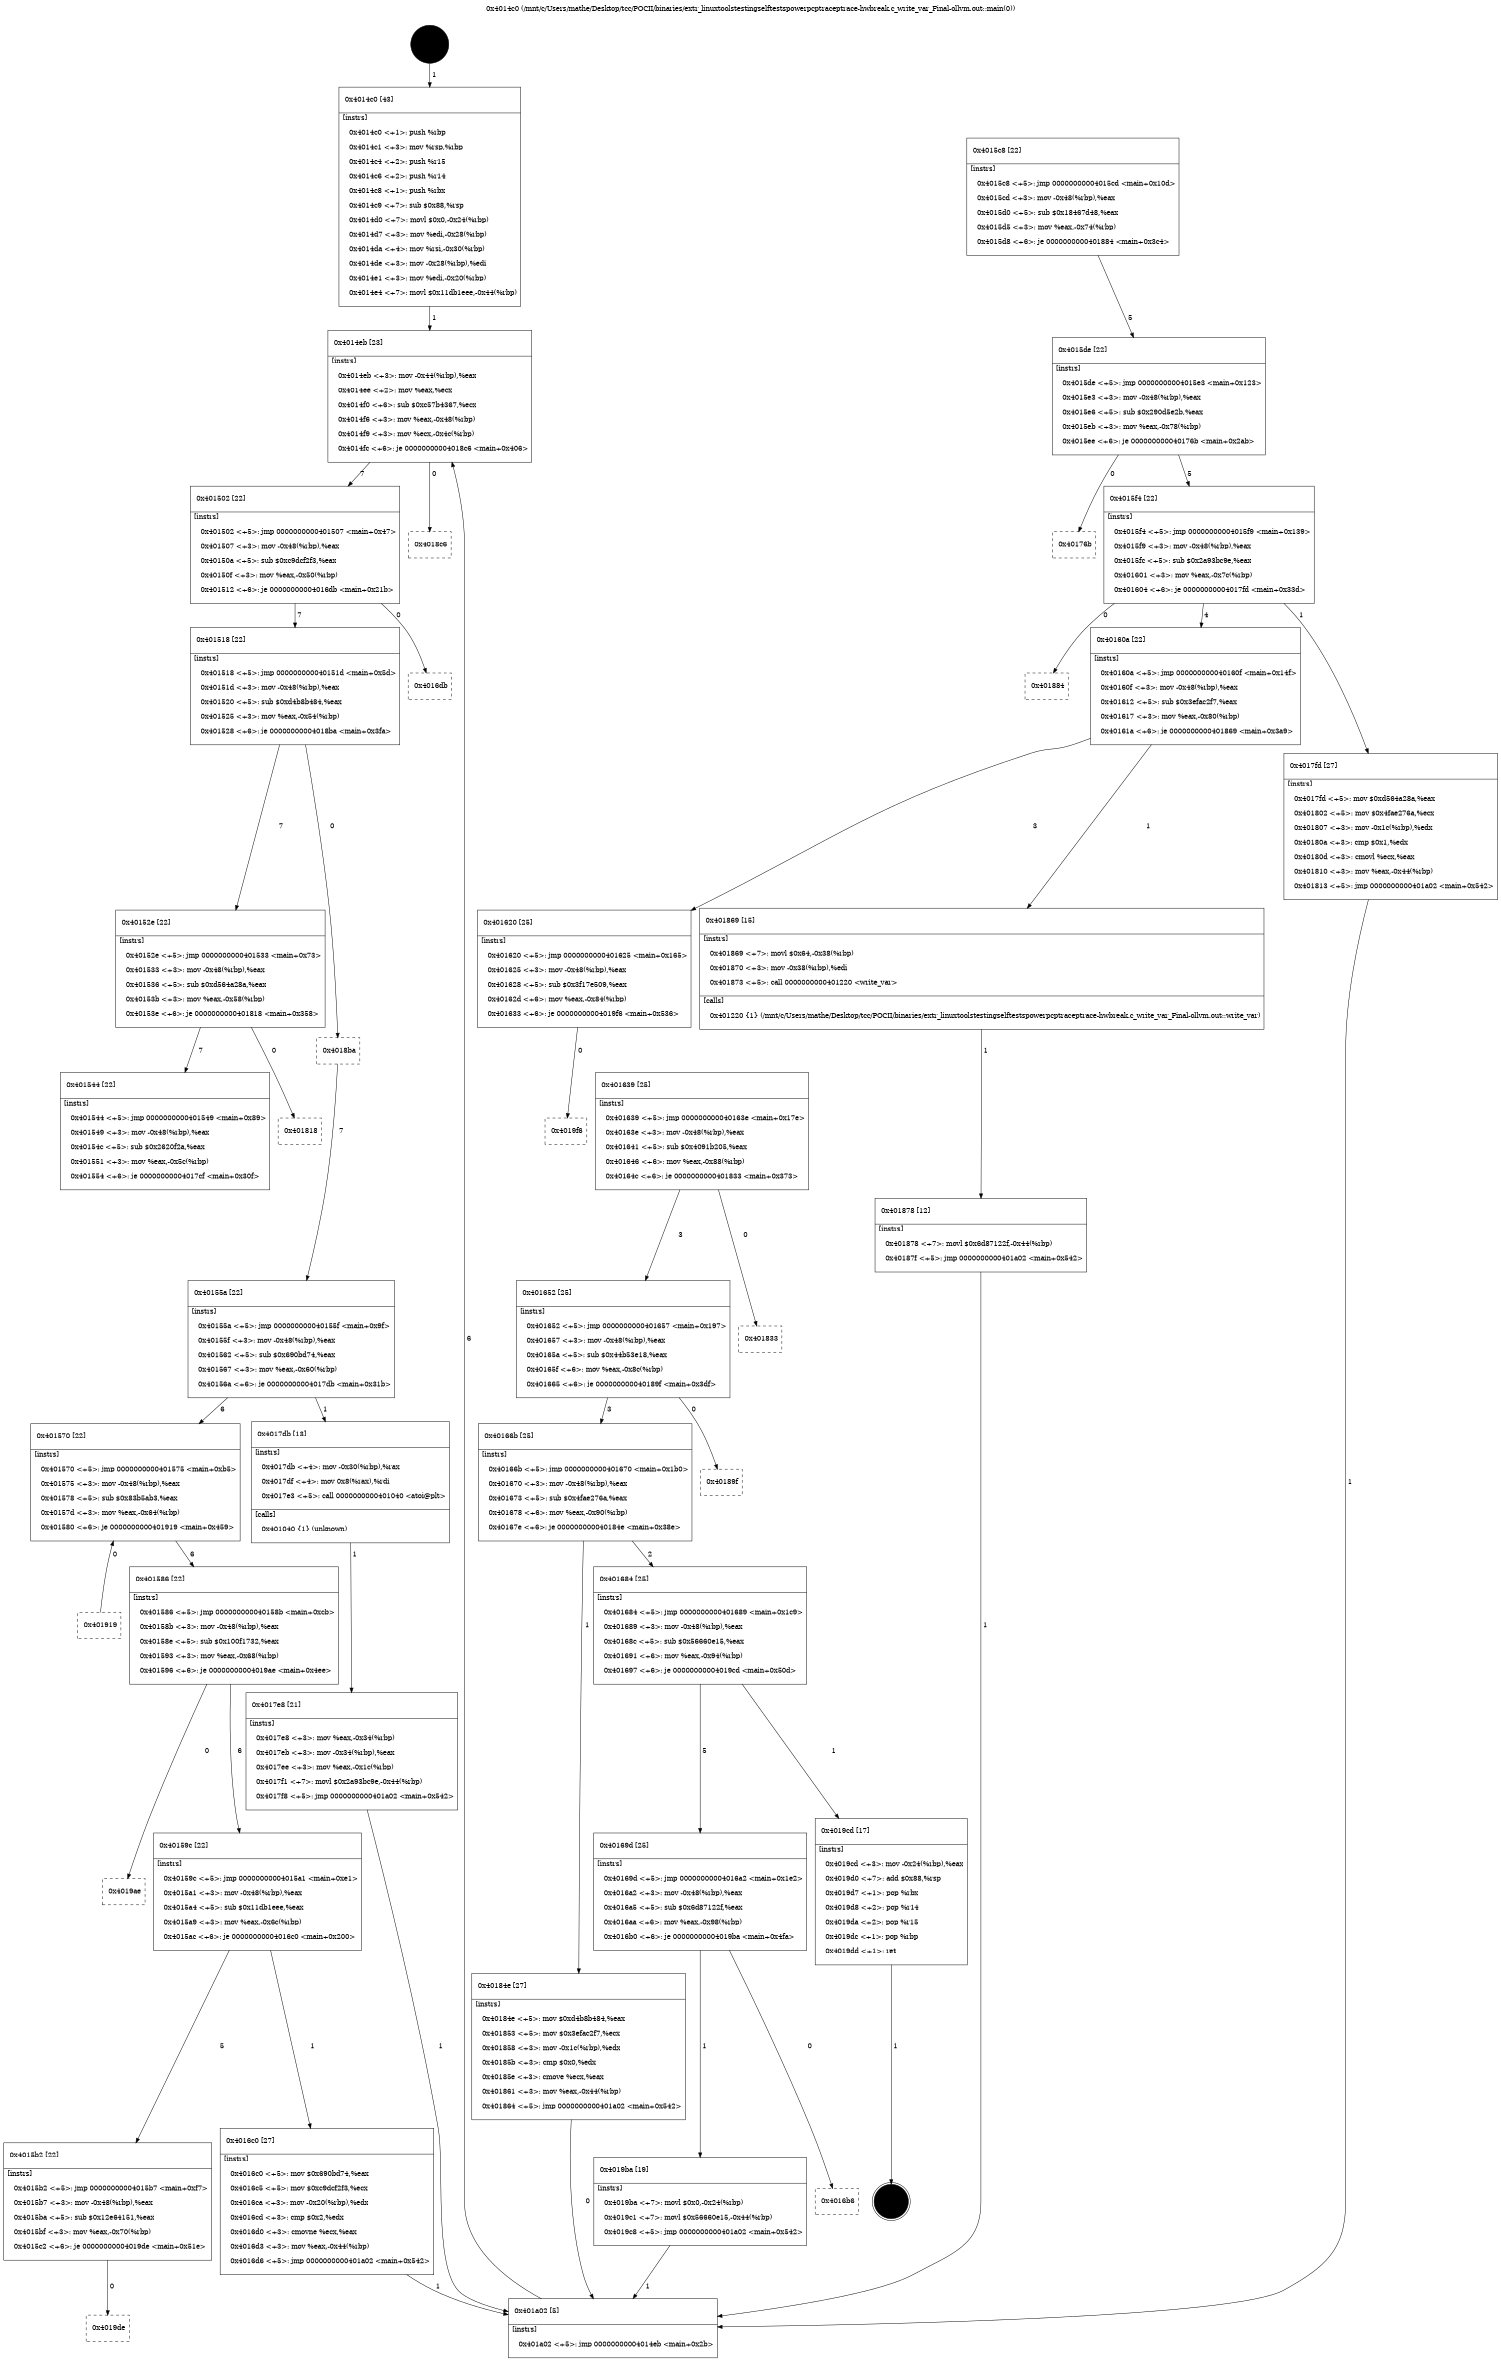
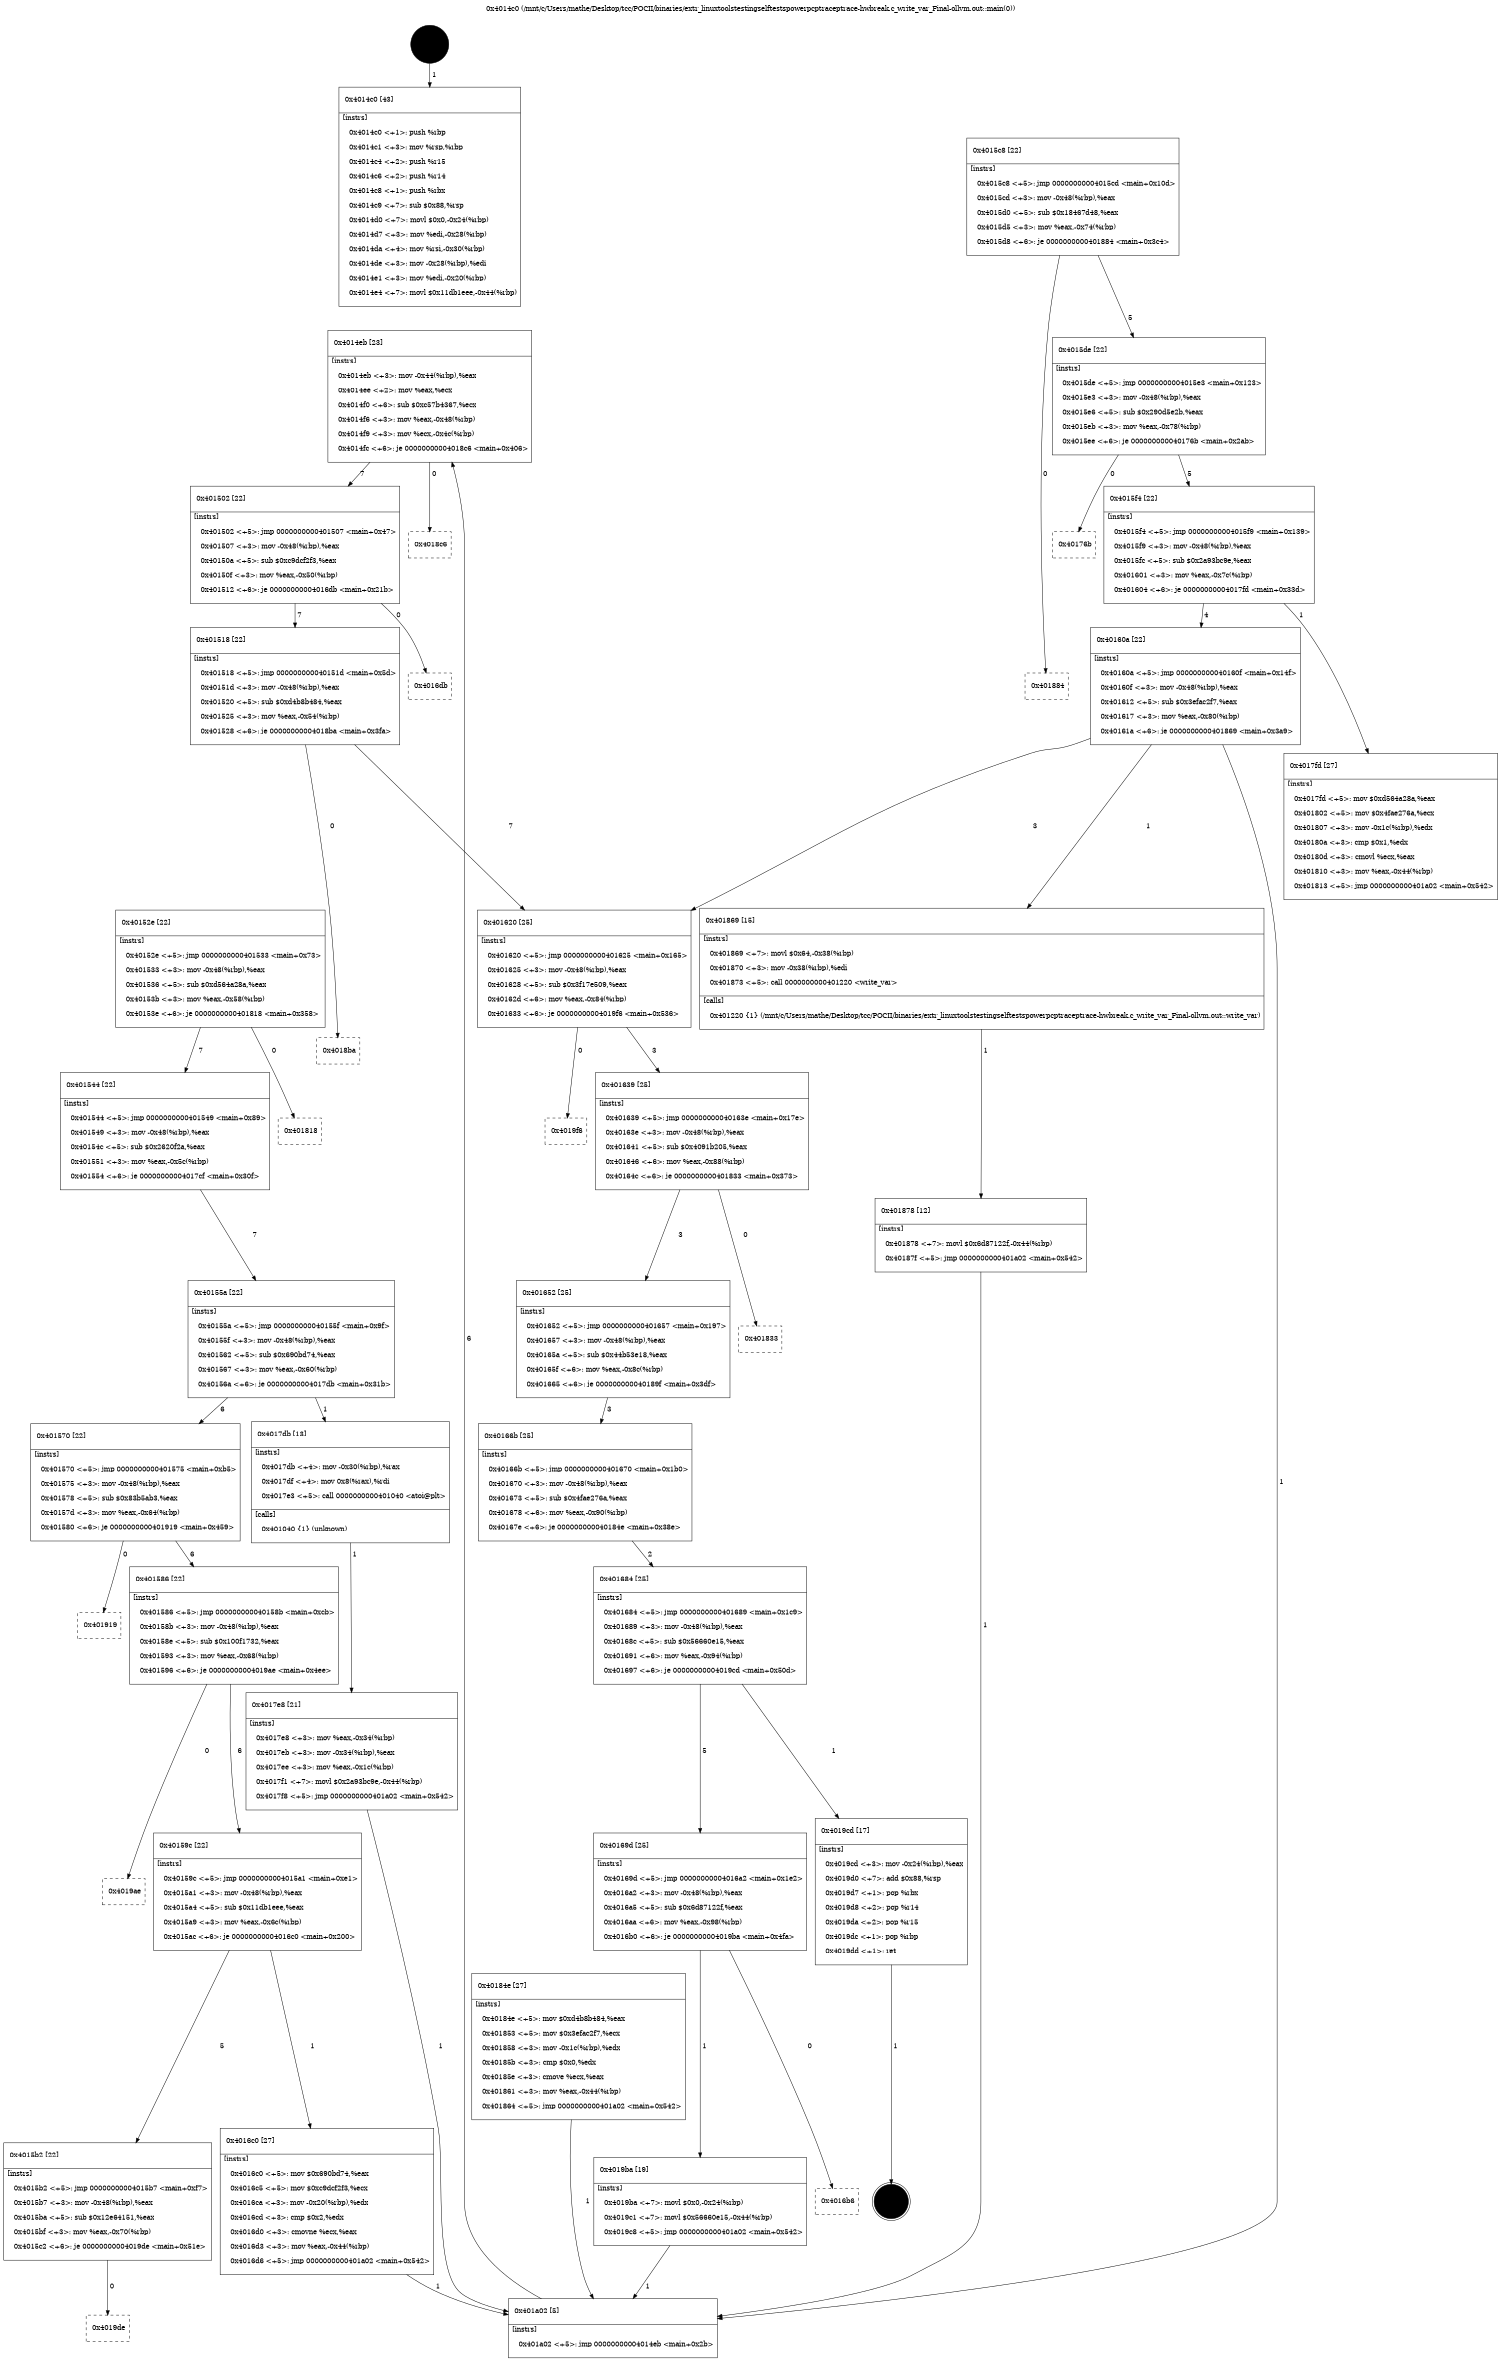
edge "0x4014c0 [43]" -> "0x4014eb [23]": removed, label "1"
edge "0x4015f4 [22]" -> "0x401884": now "0x4015c8 [22]" -> "0x401884"
edge "0x401518 [22]" -> "0x40152e [22]": now "0x401518 [22]" -> "0x401620 [25]"
edge "0x401620 [25]" -> "0x401639 [25]": added, label "3"
edge "0x4018ba" -> "0x40155a [22]": now "0x401544 [22]" -> "0x40155a [22]"
node "0x40189f": removed
edge "0x401919" -> "0x401570 [22]": reversed
edge "0x40166b [25]" -> "0x40184e [27]": removed, label "1"
edge "0x4017fd [27]" -> "0x401a02 [5]": now "0x40160a [22]" -> "0x401a02 [5]"
edge "0x40184e [27]" -> "0x401a02 [5]": label " 0" -> " 1"
